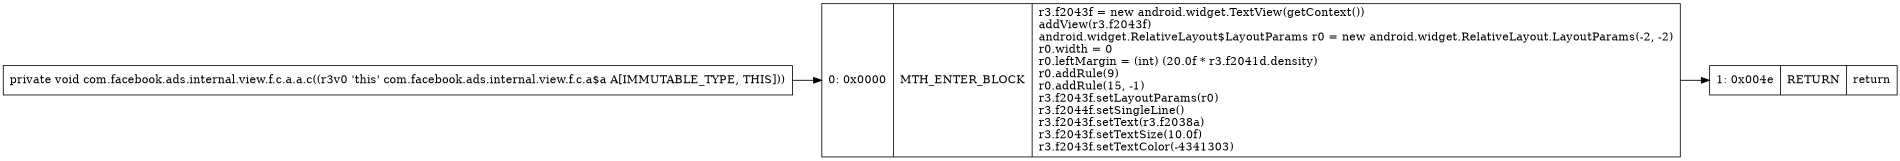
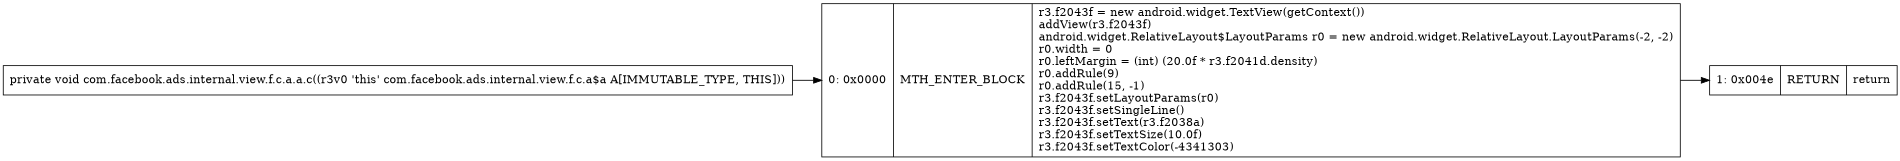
node "0: 0x0000": text "r3.f2044f.setSingleLine()" -> "r3.f2043f.setSingleLine()"
